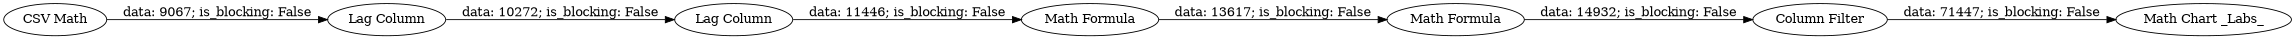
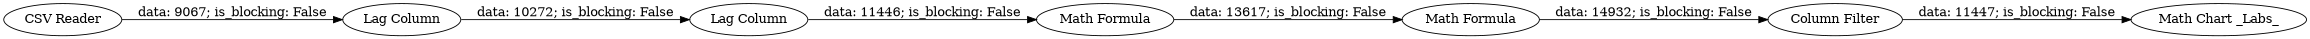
edge "Column Filter" -> "Math Chart _Labs_": label "data: 71447; is_blocking: False" -> "data: 11447; is_blocking: False"
node "CSV Math": label "CSV Math" -> "CSV Reader"
